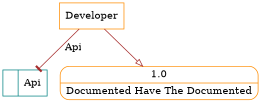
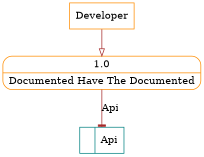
edge "Developer" -> "Api": now "1.0" -> "Api"
